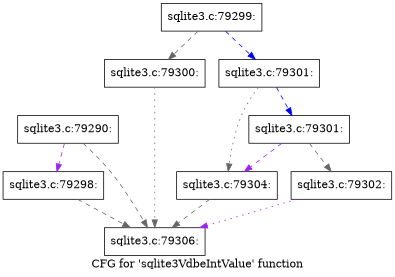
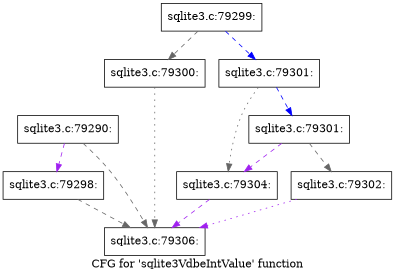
edge "sqlite3.c:79304:" -> "sqlite3.c:79306:": color gray40 -> purple
